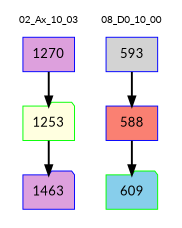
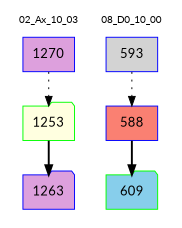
edge "1270" -> "1253": style bold -> dotted
edge "593" -> "588": style bold -> dotted
node "1463": label "1463" -> "1263"
